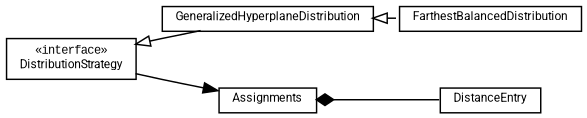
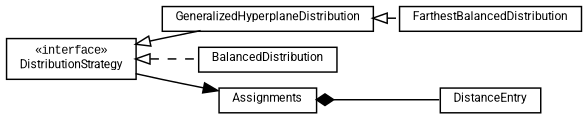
node "BalancedDistribution": added
